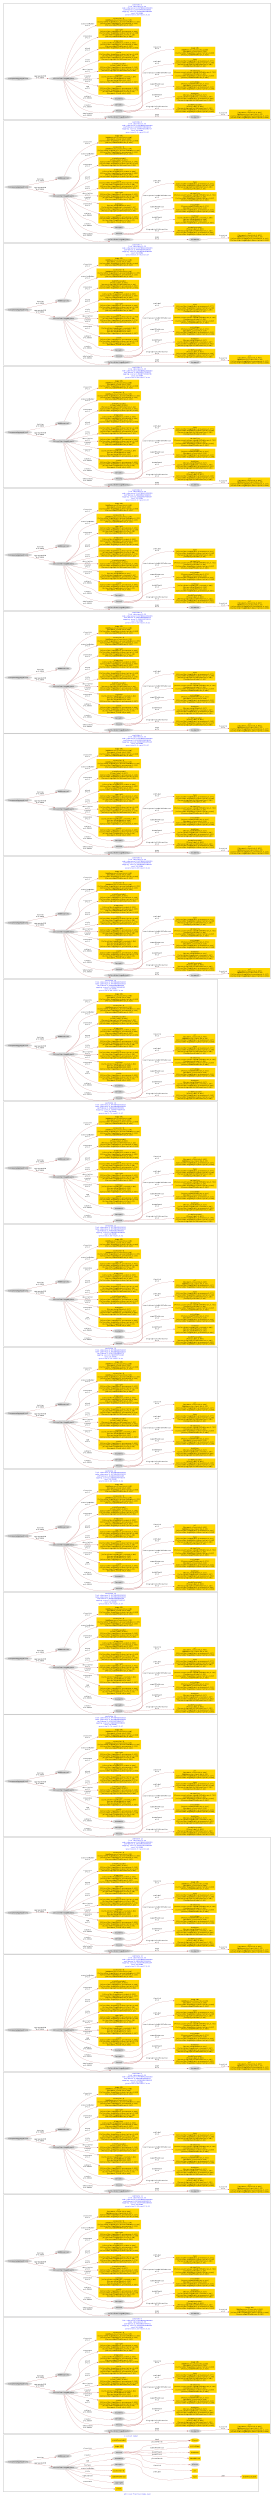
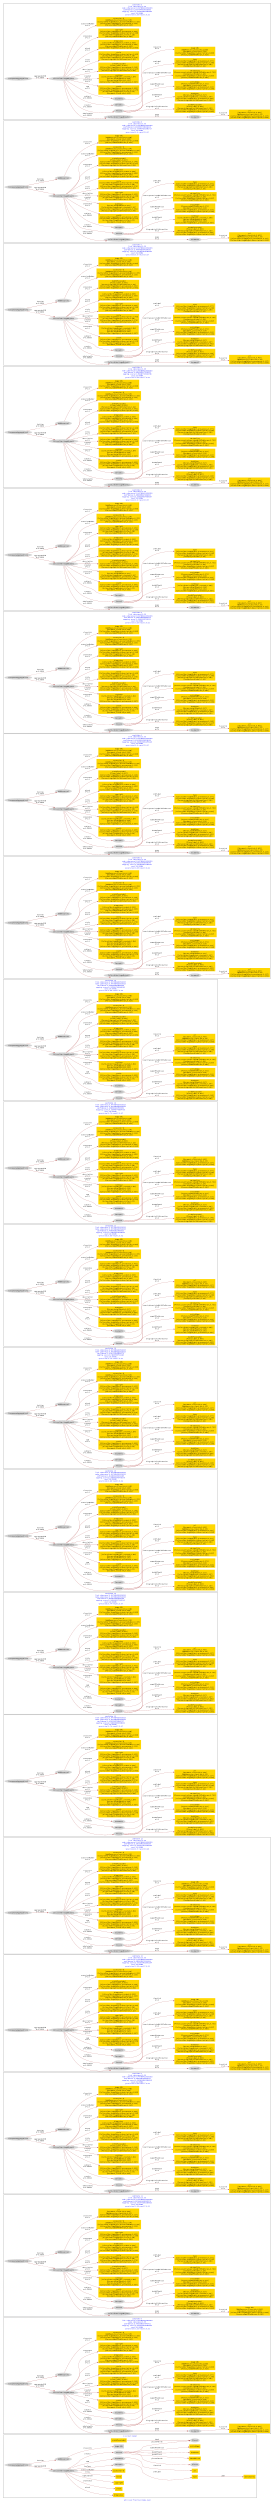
node "Place1": fillcolor gold -> lightgray
node "image-URL": fillcolor gold -> lightgray
node "nameOfThePerson": label "nameOfThePerson" -> "title"
node "deathPlaceLabel": label "deathPlaceLabel" -> "nationality"
node "copyright": fillcolor lightgray -> gold
node "dimensions": added
